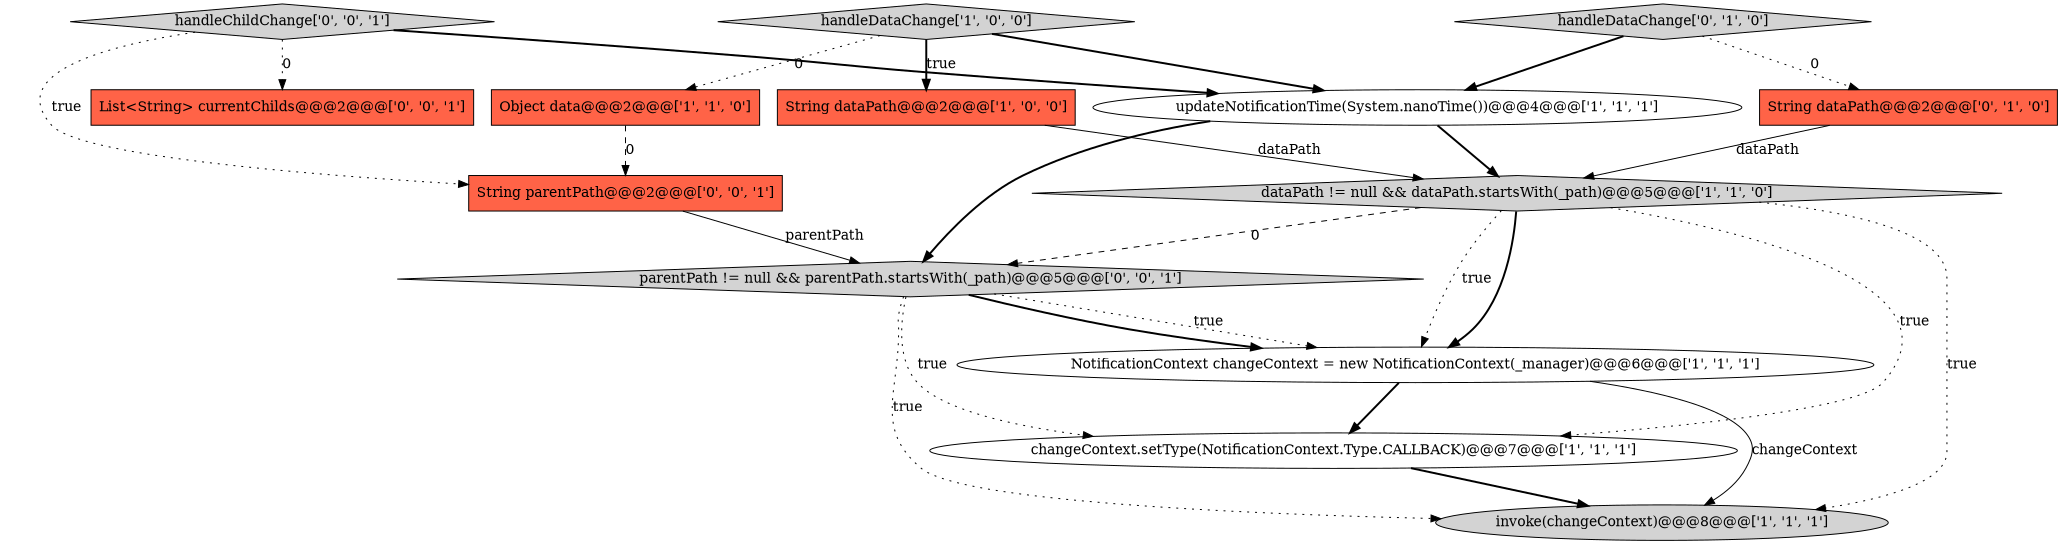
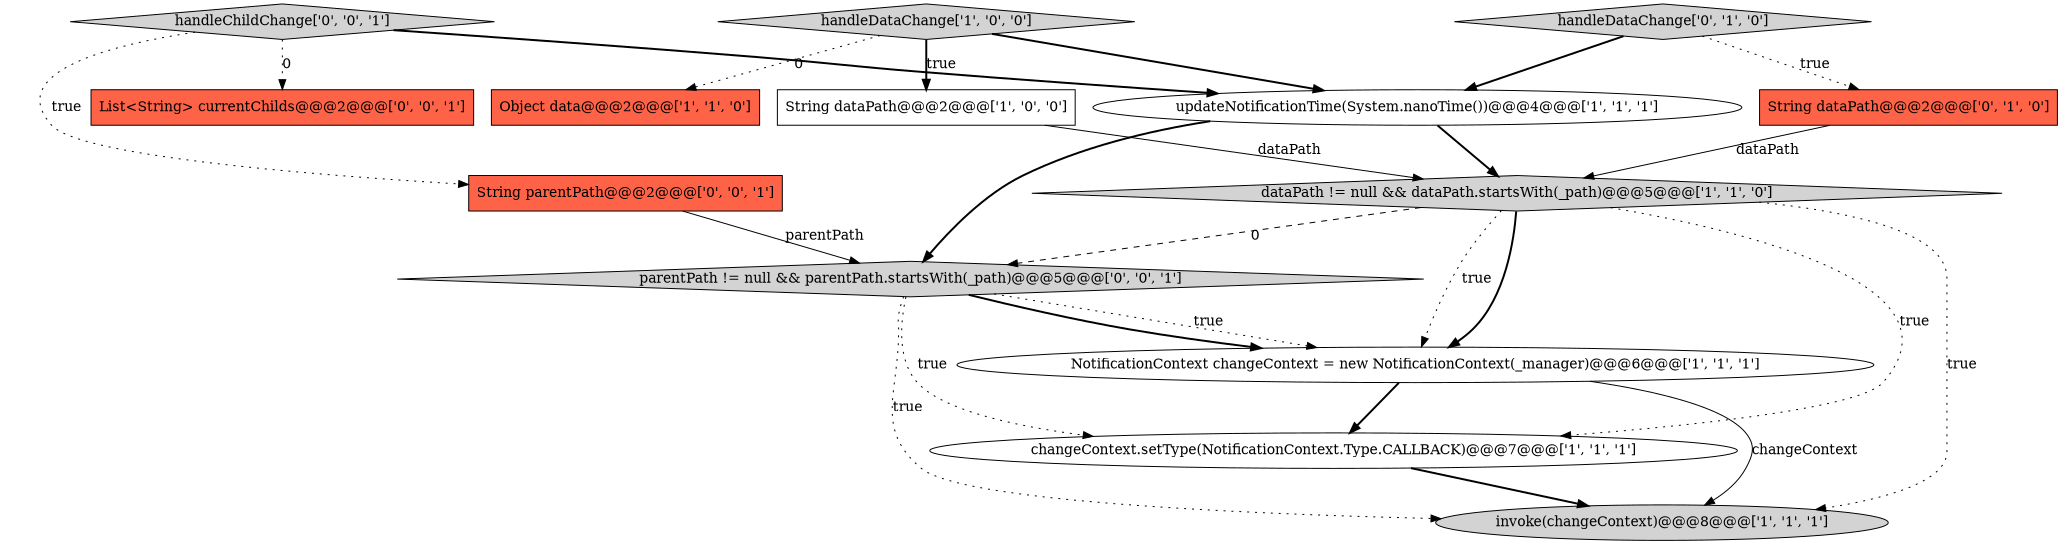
edge "handleDataChange['0', '1', '0']" -> "String dataPath@@@2@@@['0', '1', '0']": label "0" -> "true"
node "String dataPath@@@2@@@['1', '0', '0']": fillcolor tomato -> white
edge "Object data@@@2@@@['1', '1', '0']" -> "String parentPath@@@2@@@['0', '0', '1']": removed, label "0"
